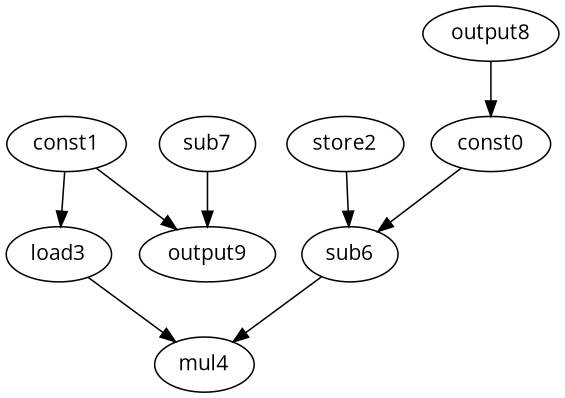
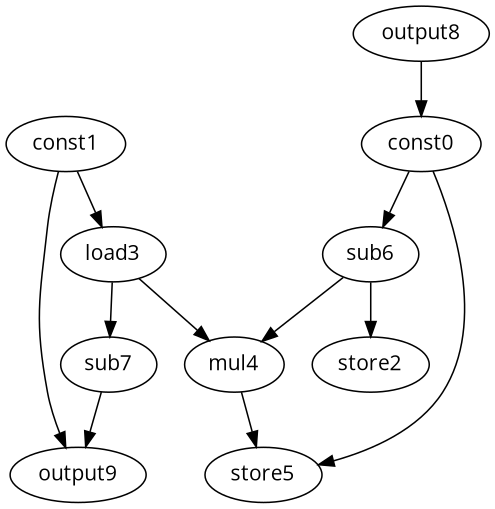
edge "store2" -> "sub6": reversed
edge "load3" -> "sub7": added
node "store5": added
